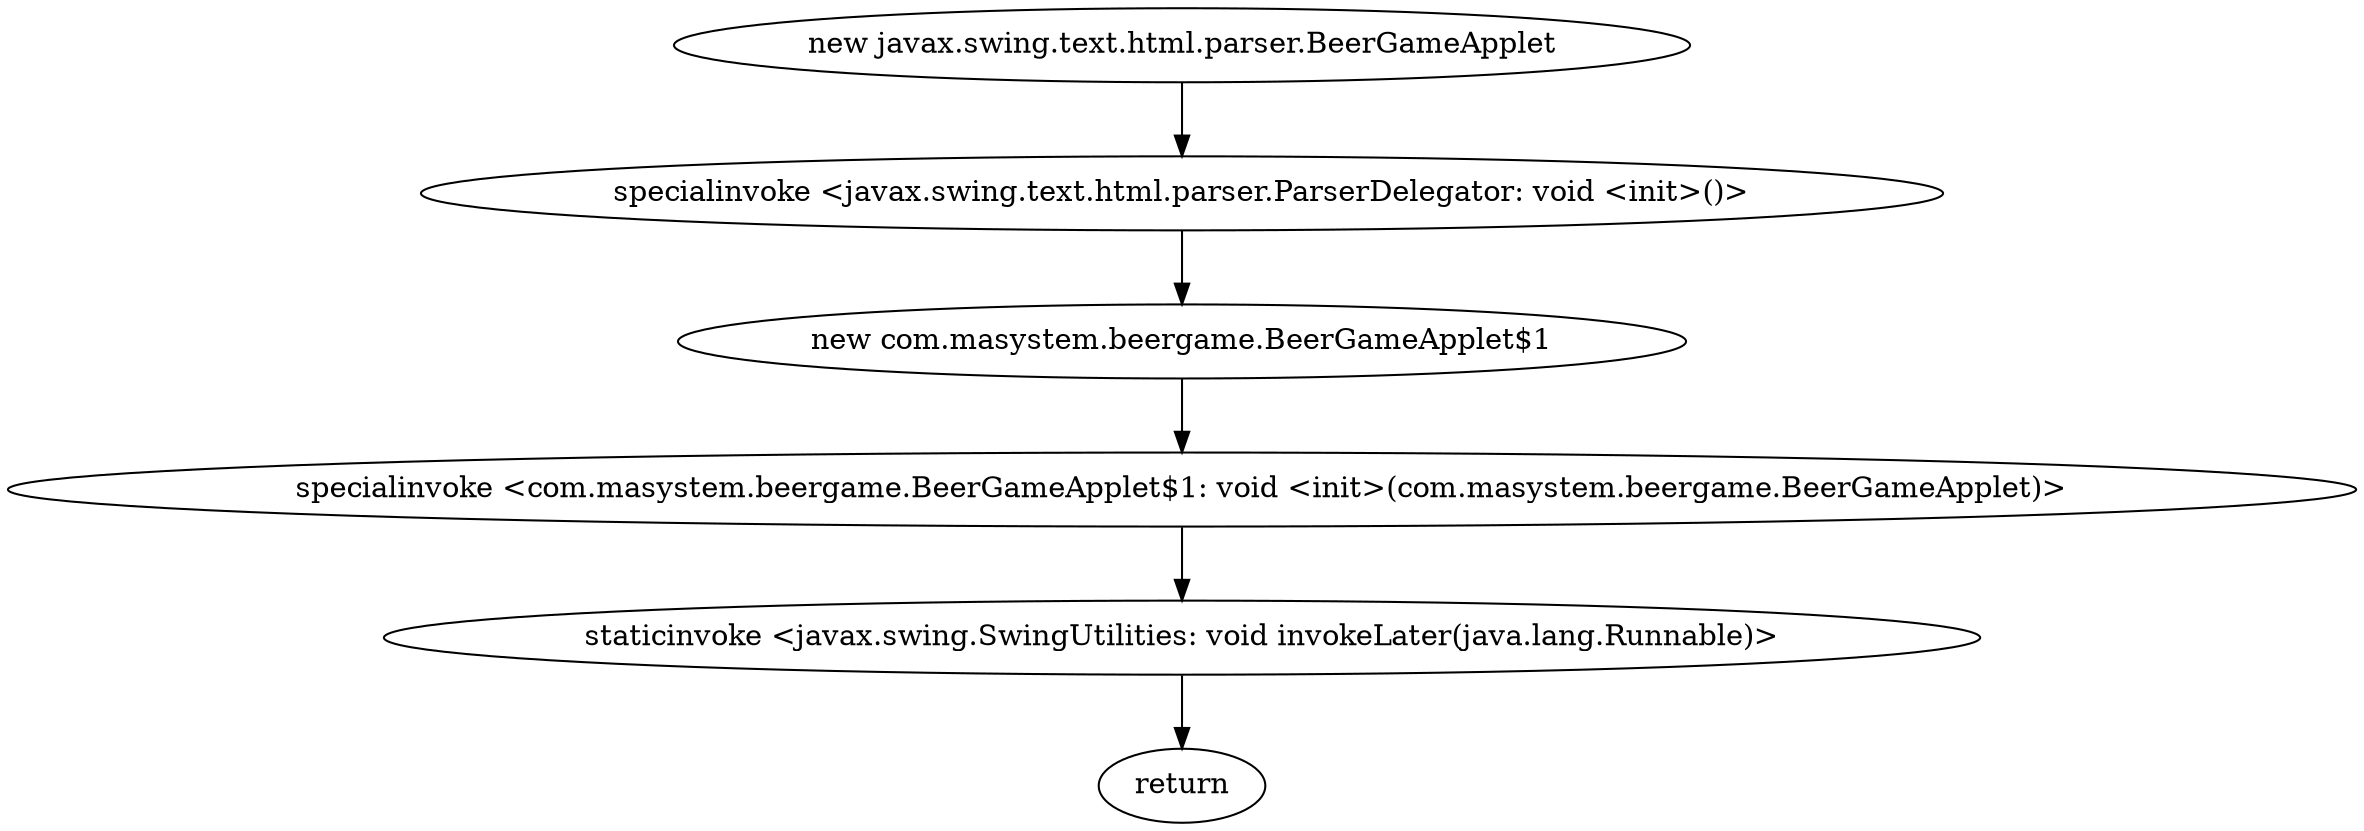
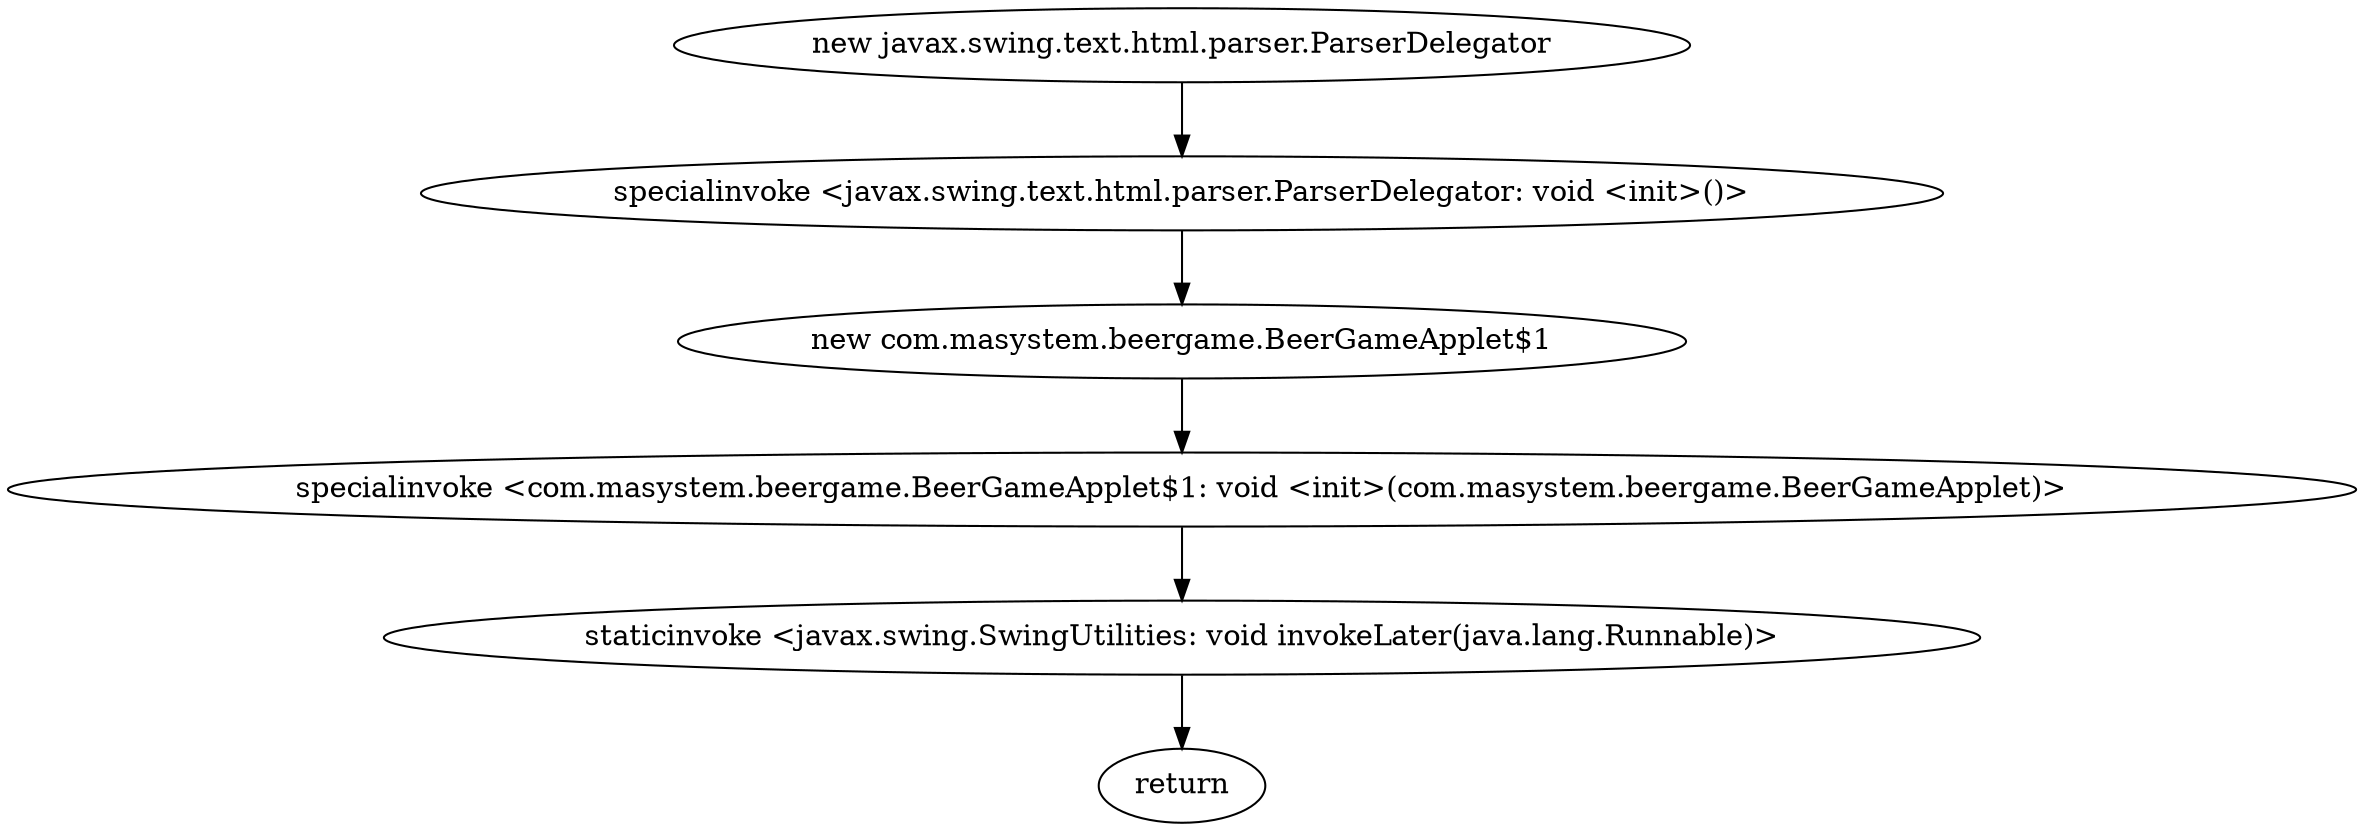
node "new javax.swing.text.html.parser.BeerGameApplet": label "new javax.swing.text.html.parser.BeerGameApplet" -> "new javax.swing.text.html.parser.ParserDelegator"
